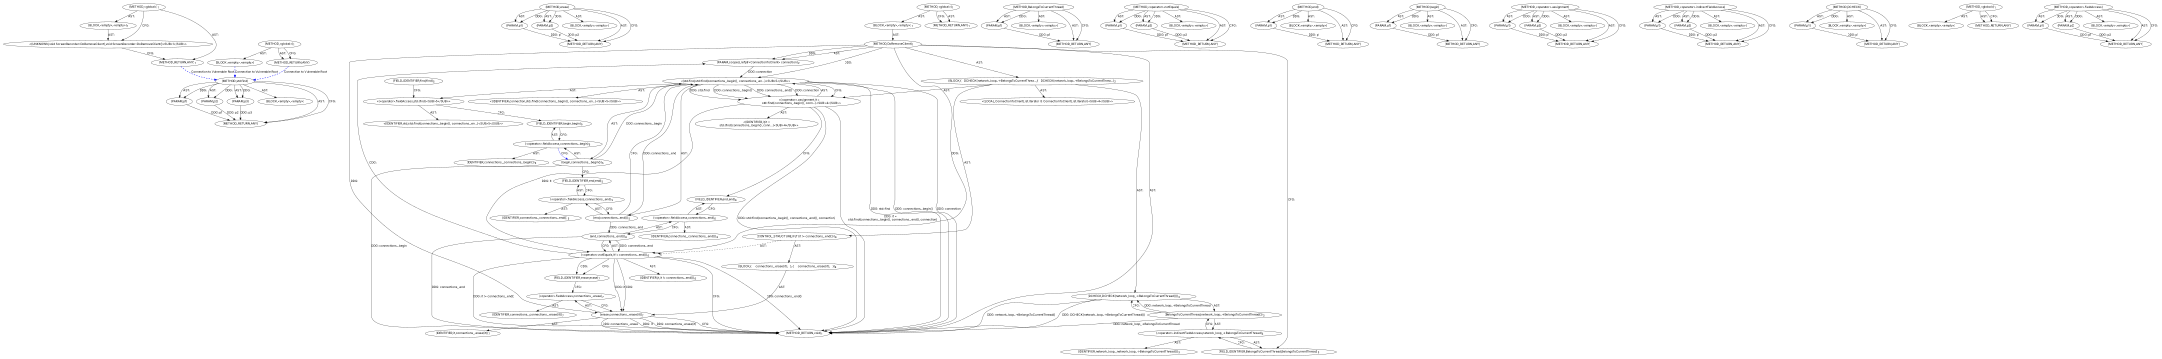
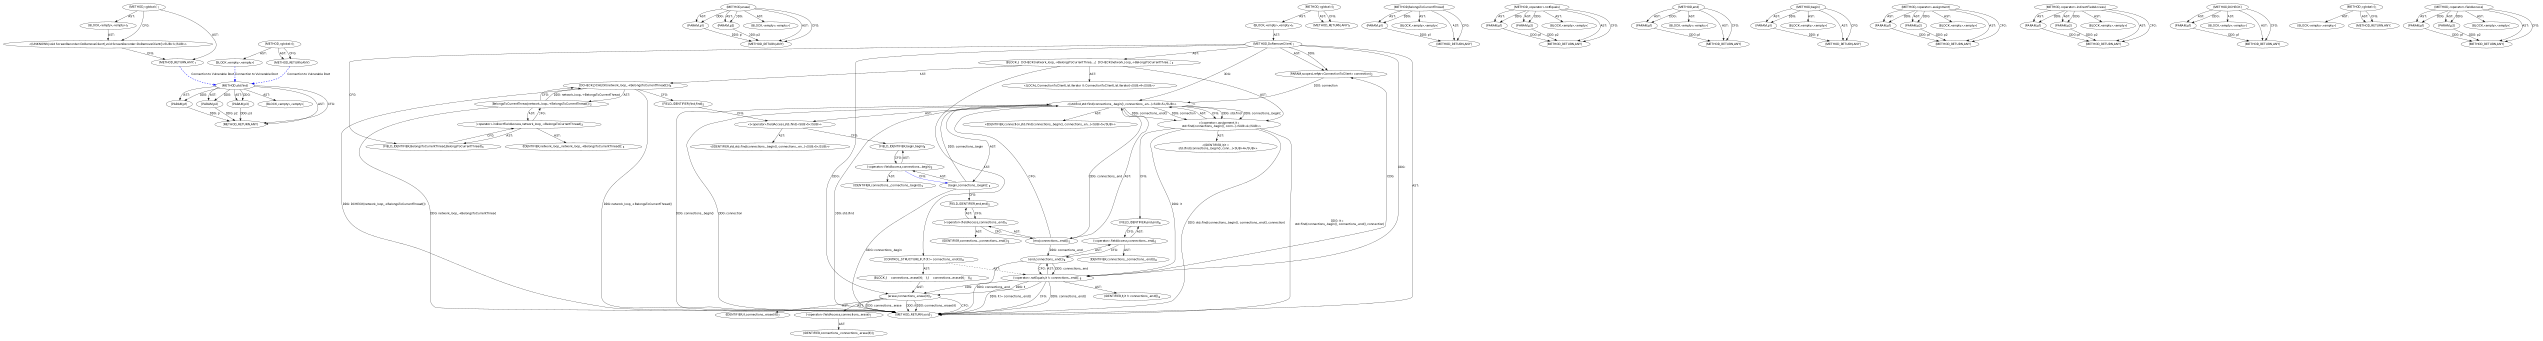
edge "(DCHECK,DCHECK(network_loop_->BelongsToCurrentThread()))" -> "(FIELD_IDENTIFIER,find,find)": added, label "CFG:"
node "(FIELD_IDENTIFIER,erase,erase)": removed
edge "(<operator>.fieldAccess,connections_.erase)" -> "(erase,connections_.erase(it))": removed, label "CFG:"
